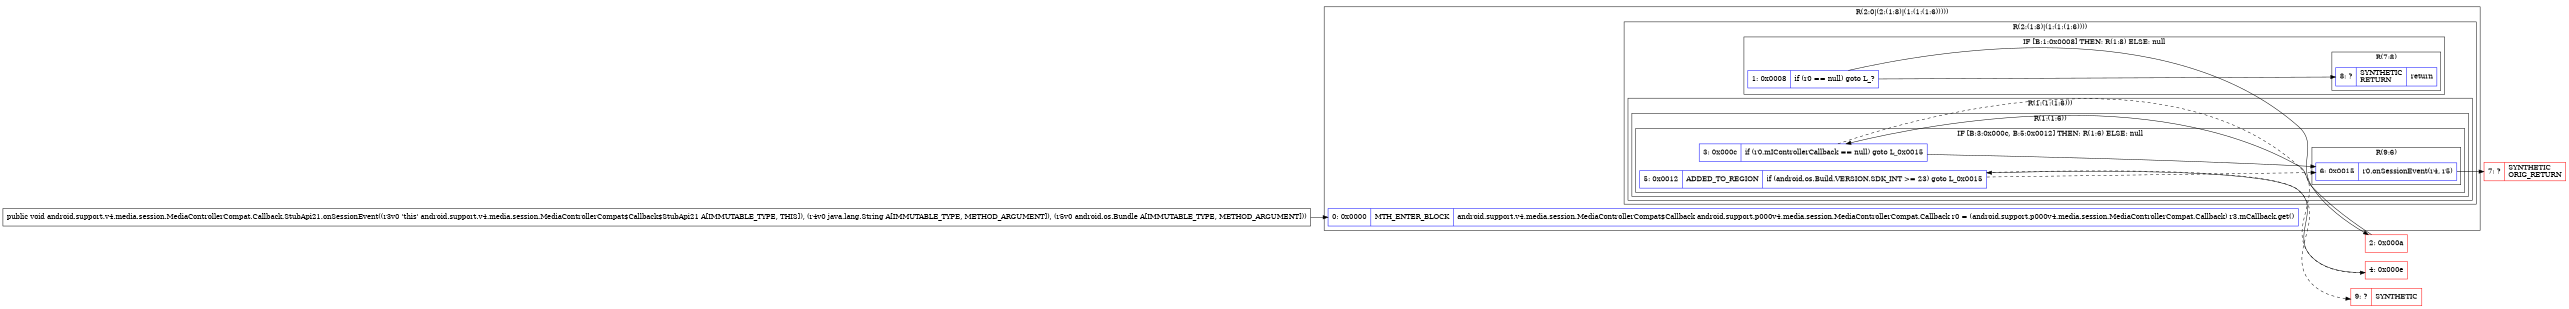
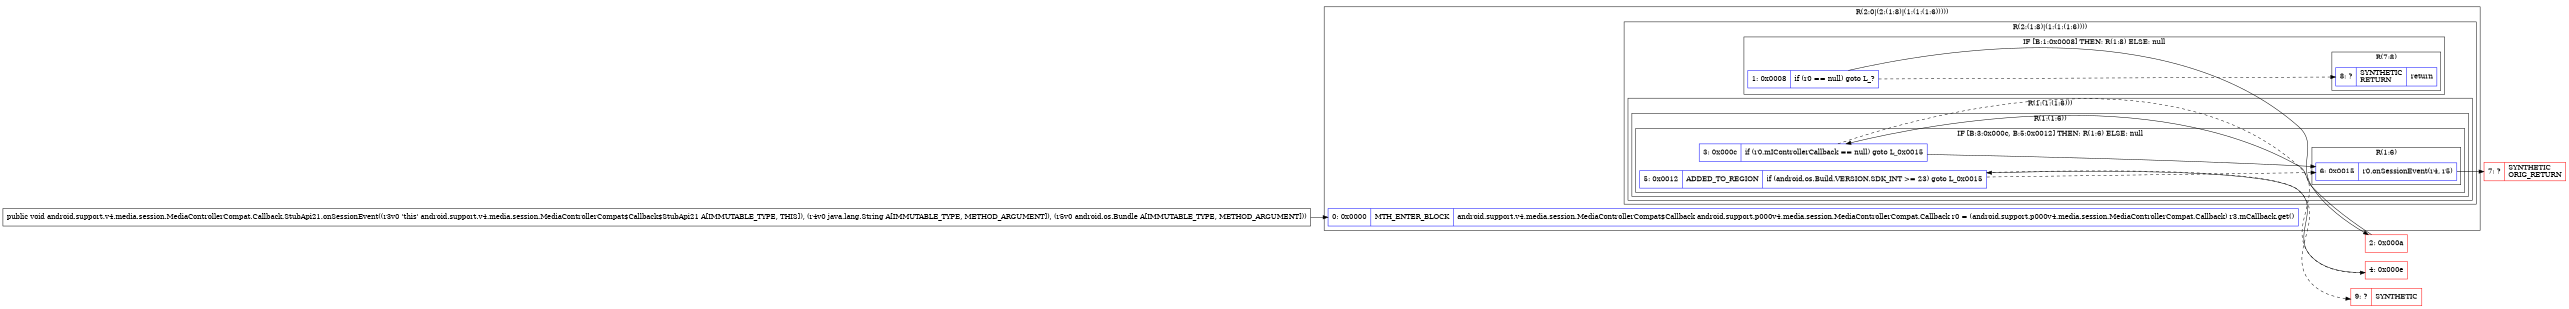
edge "1: 0x0008" -> "8: ?": style solid -> dashed
cluster "R(9:6)": label "R(9:6)" -> "R(1:6)"
